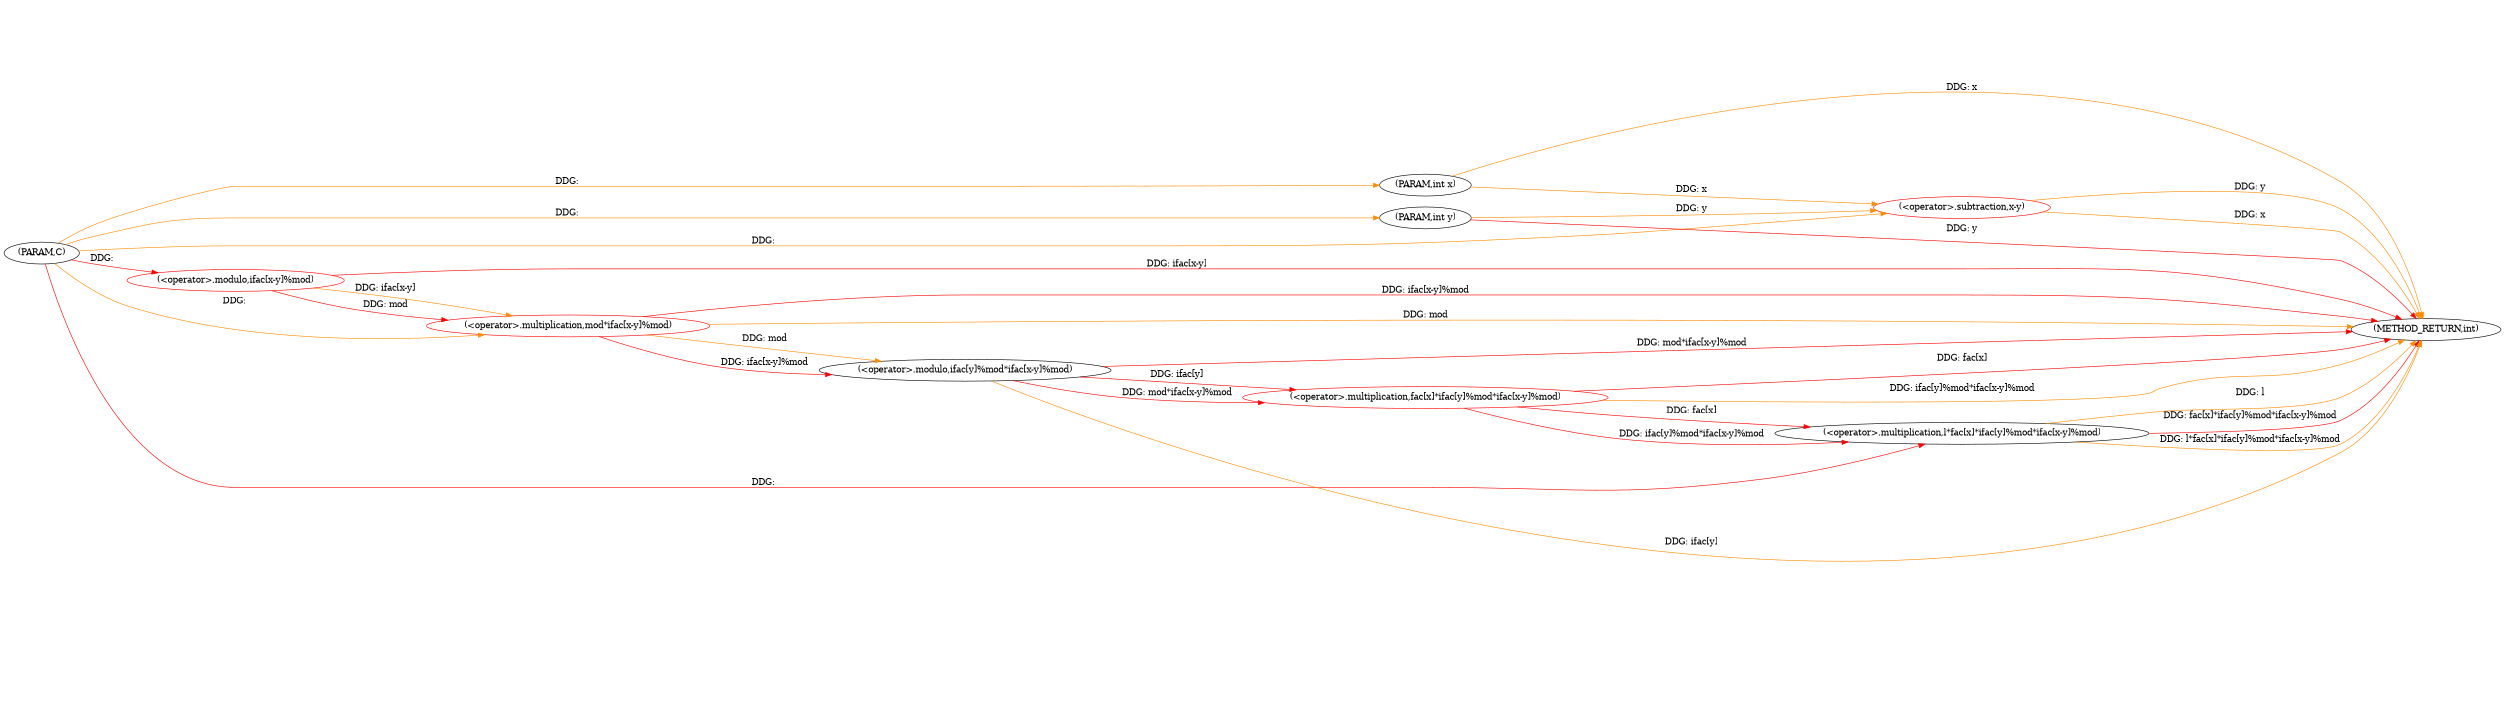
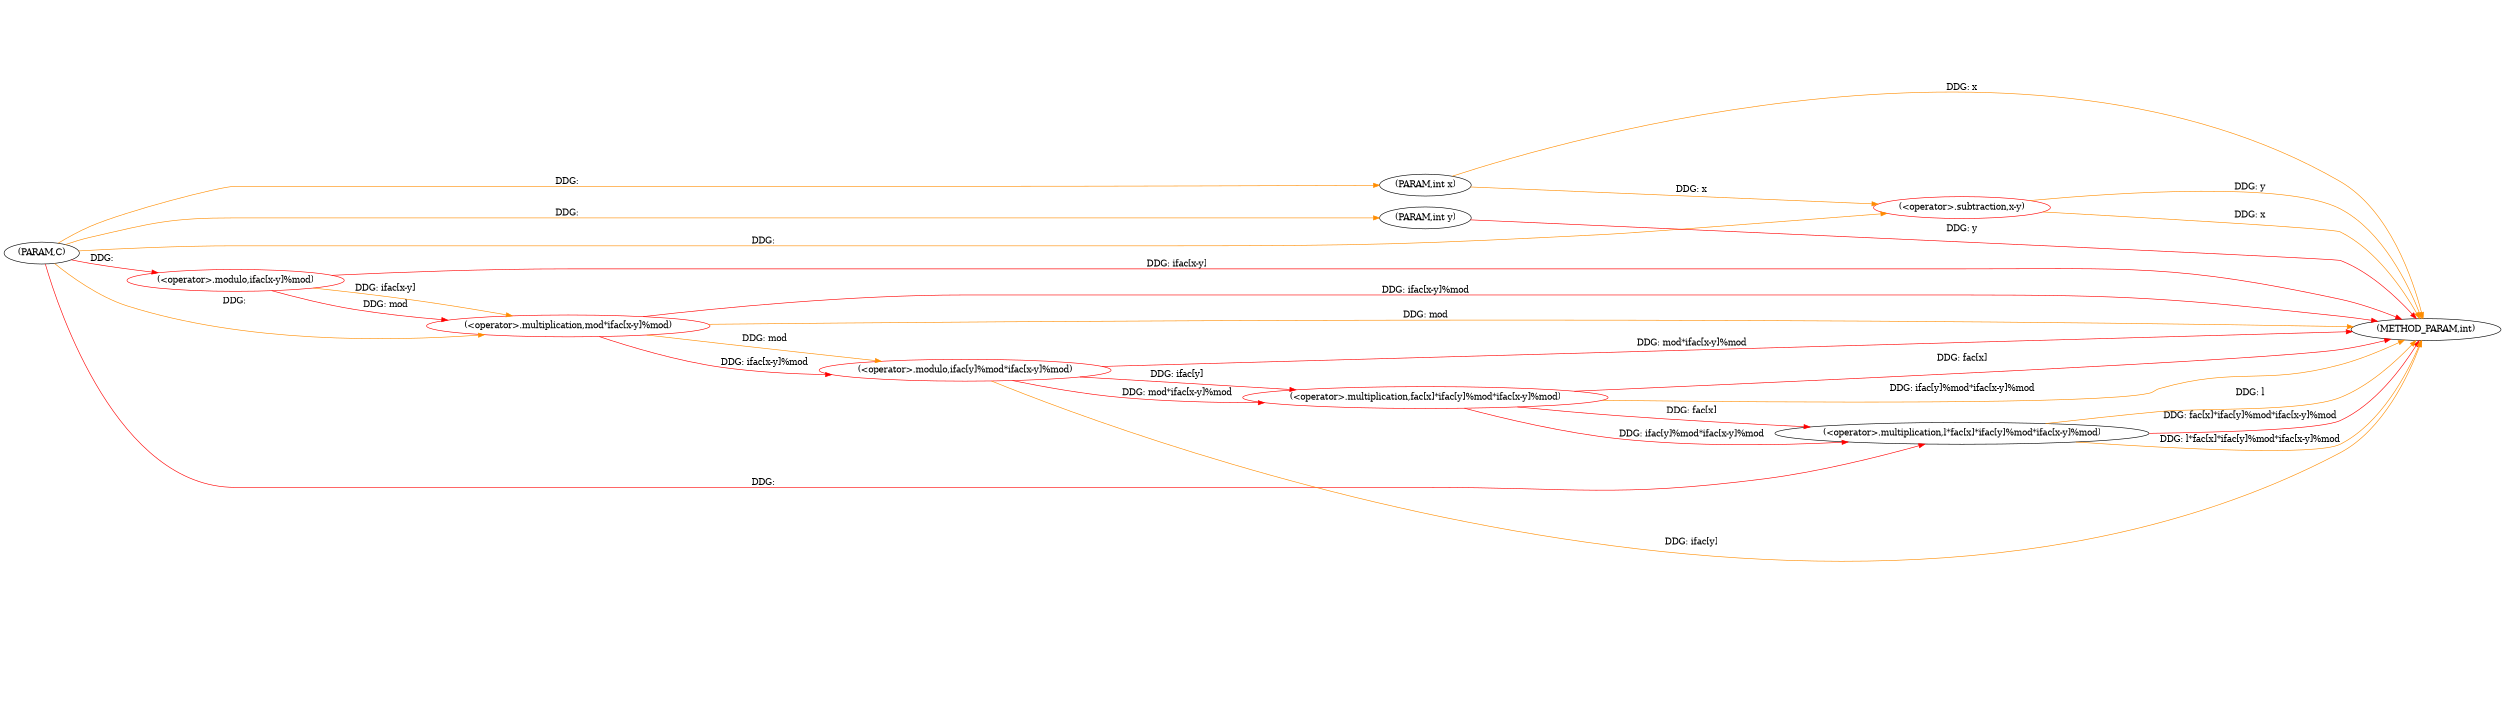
edge "(PARAM,int y)" -> "(<operator>.subtraction,x-y)": removed, label "DDG: y"
node "(METHOD_RETURN,int)": label "(METHOD_RETURN,int)" -> "(METHOD_PARAM,int)"
node "(<operator>.modulo,ifac[y]%mod*ifac[x-y]%mod)": color black -> red
